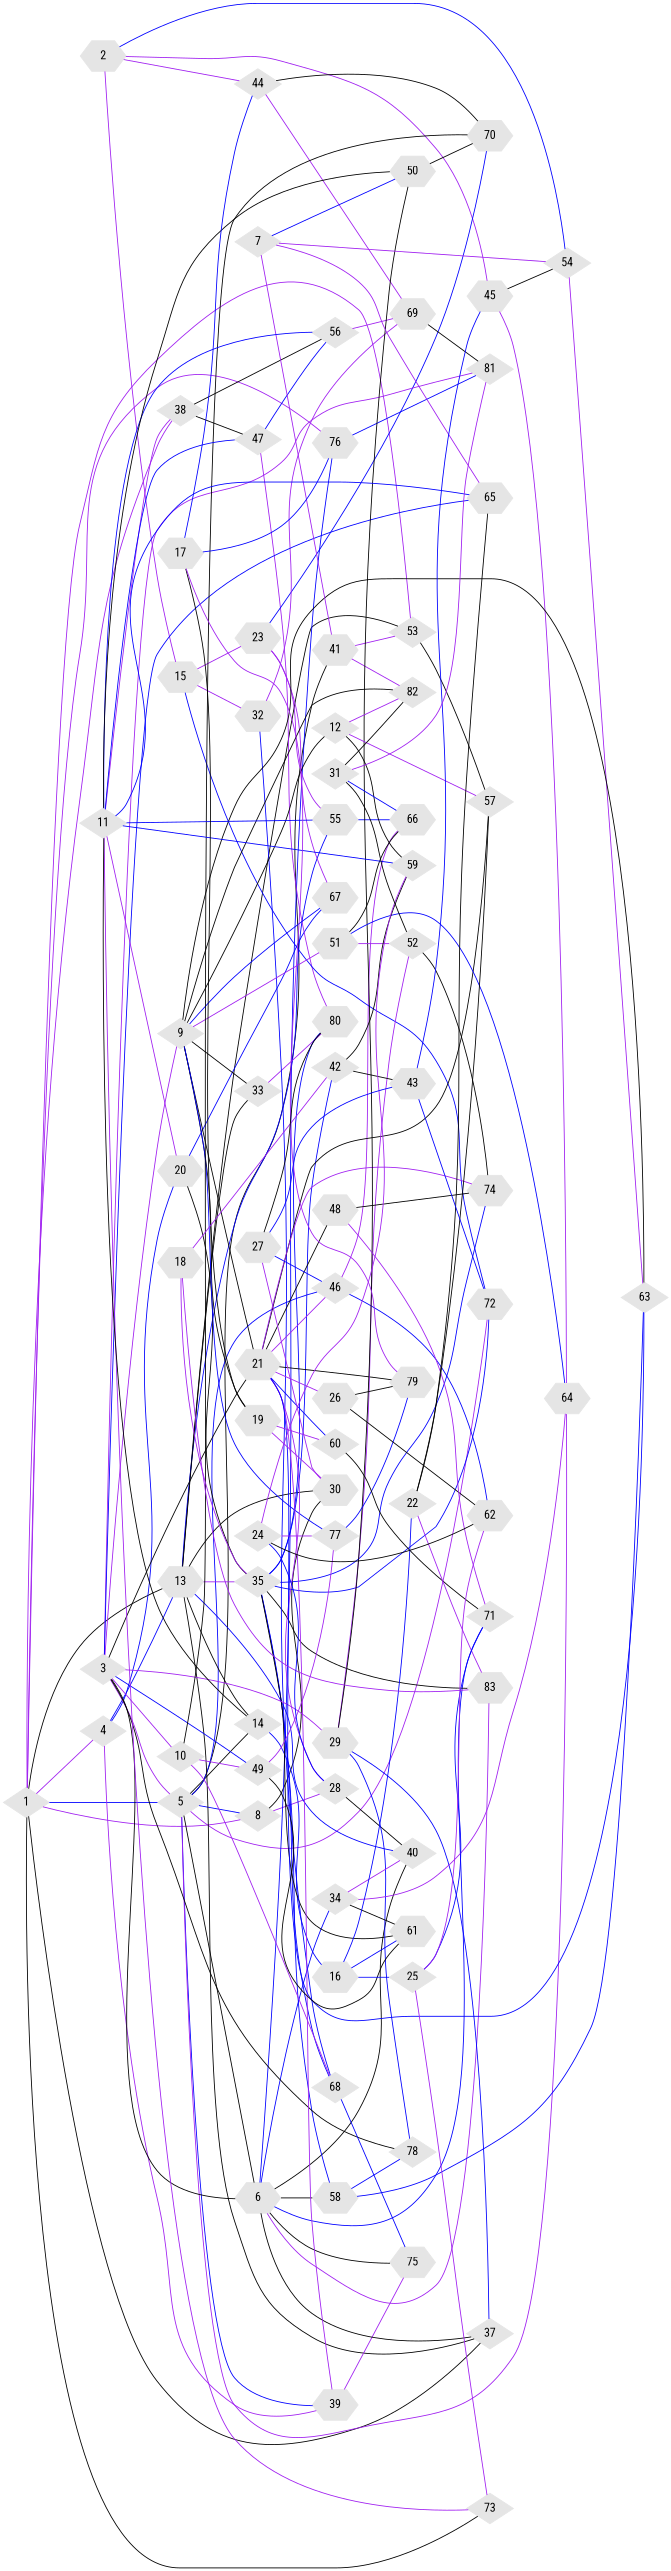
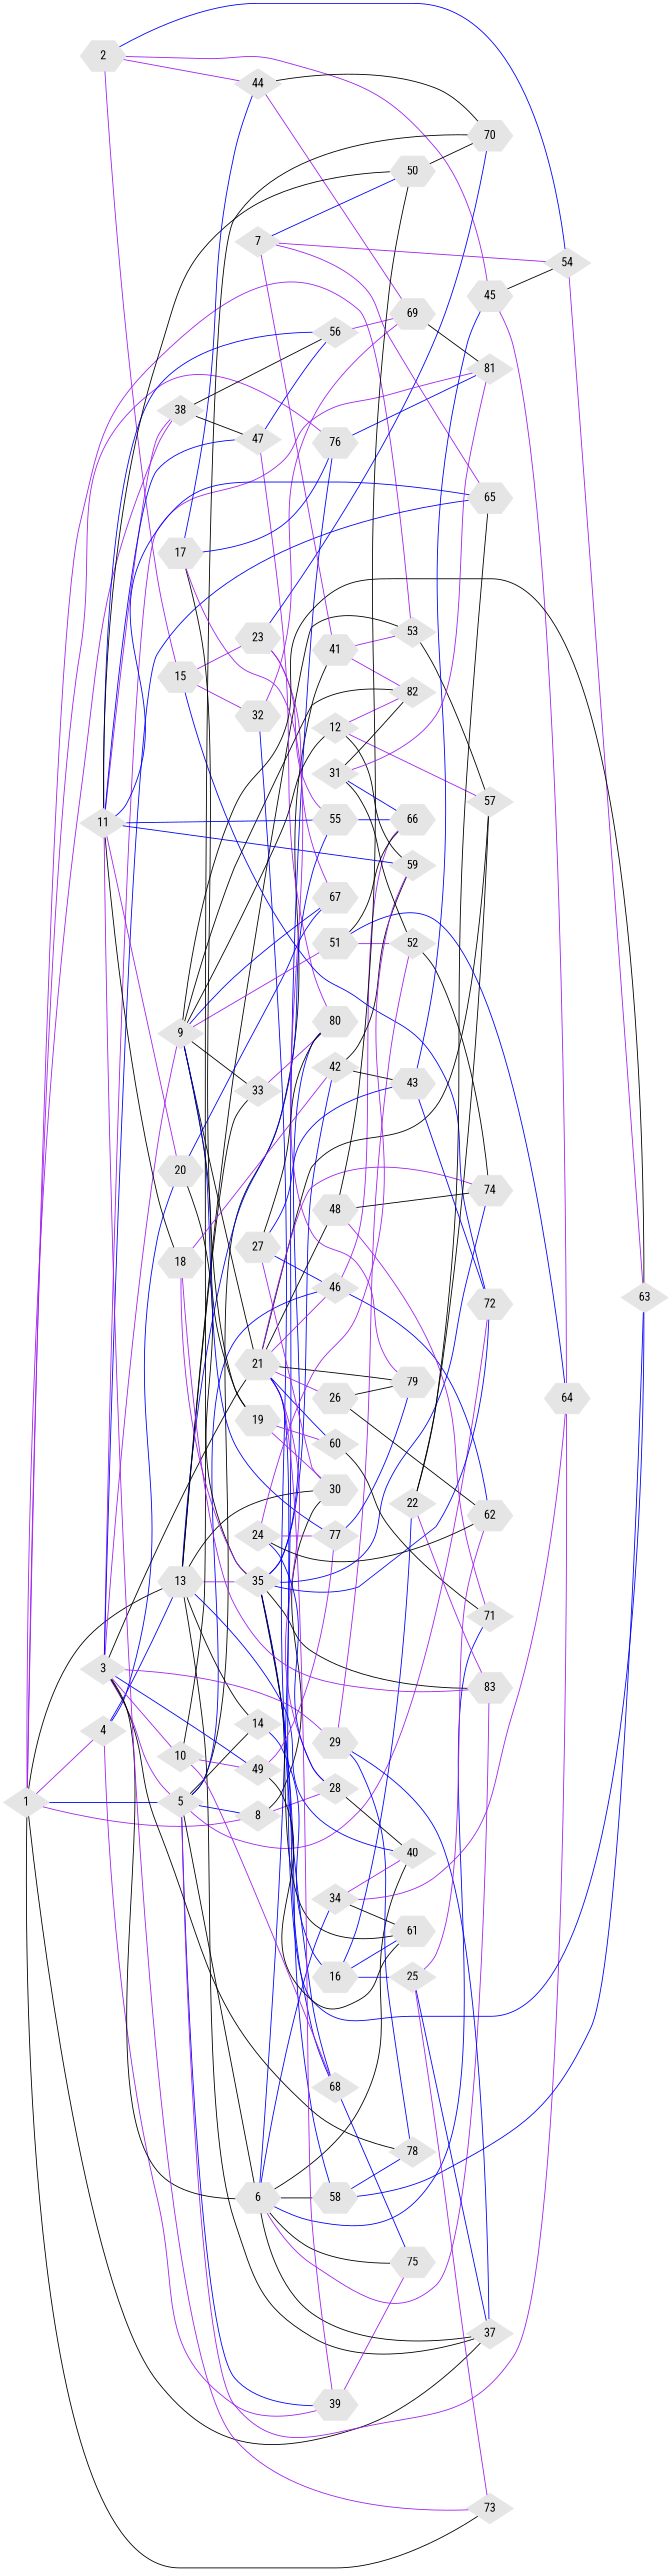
edge "50" -- "29": now "50" -- "48"
edge "11" -- "14": now "11" -- "18"
edge "71" -- "25": now "37" -- "25"
